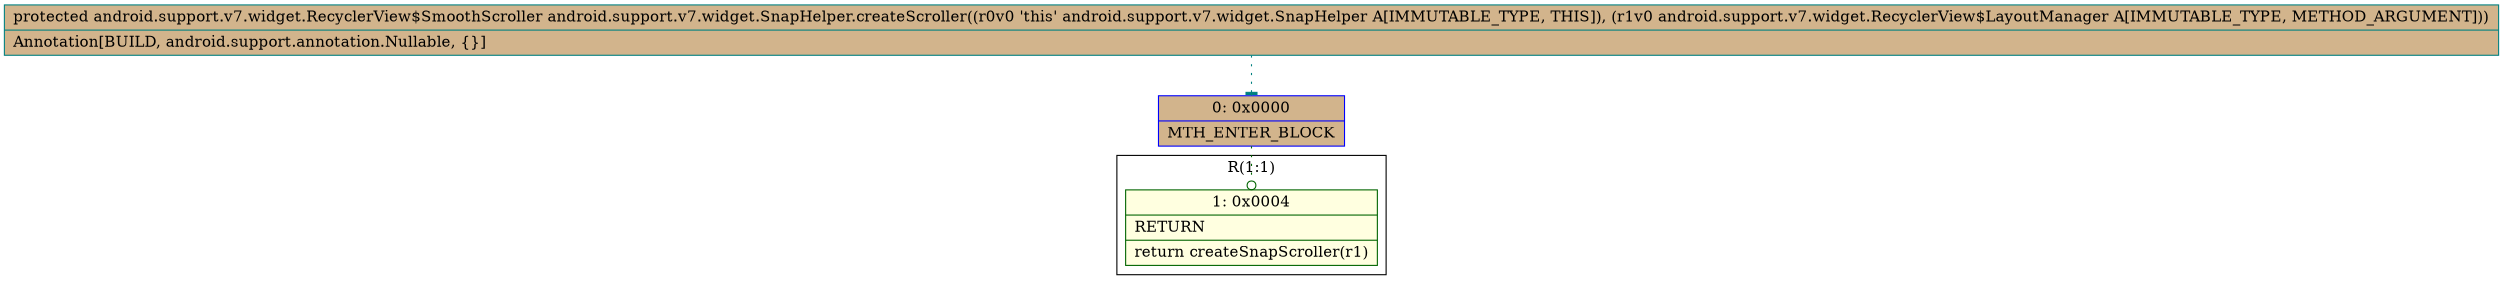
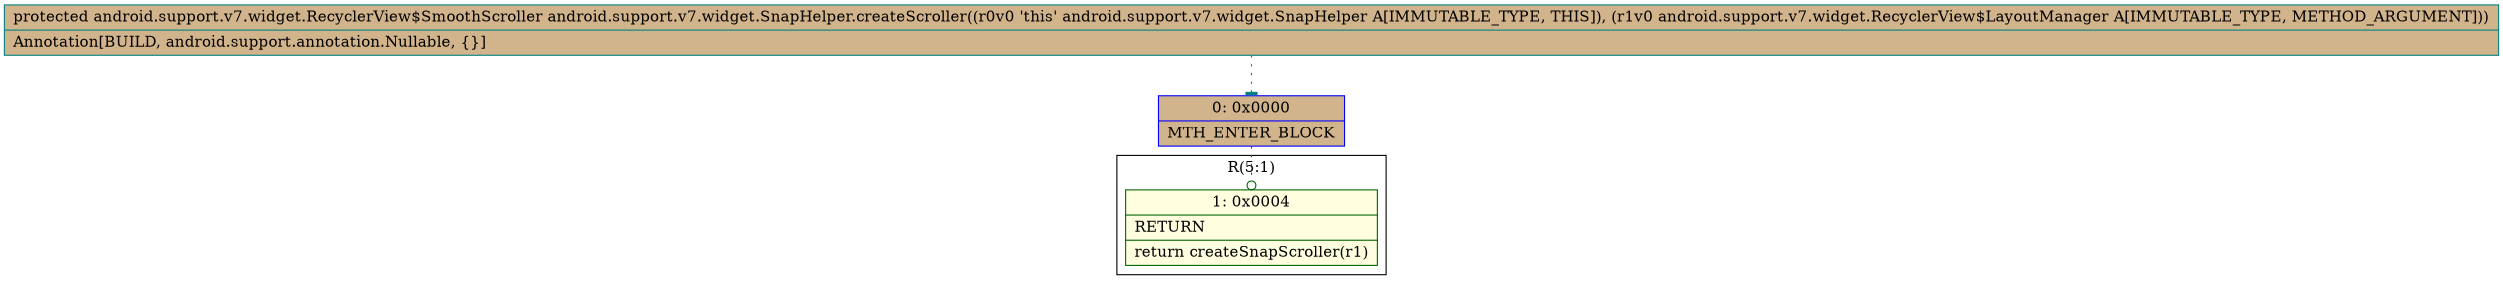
cluster "R(1:1)": label "R(1:1)" -> "R(5:1)"
